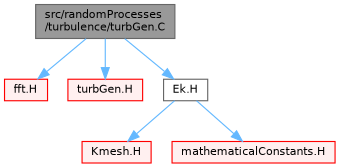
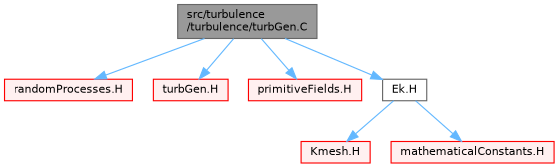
node "src/randomProcesses /turbulence/turbGen.C": label "src/randomProcesses /turbulence/turbGen.C" -> "src/turbulence /turbulence/turbGen.C"
node "fft.H": label "fft.H" -> "randomProcesses.H"
node "primitiveFields.H": added
